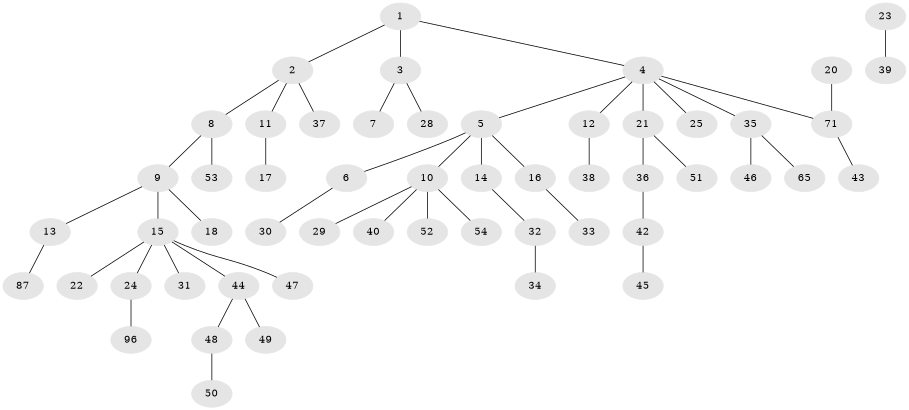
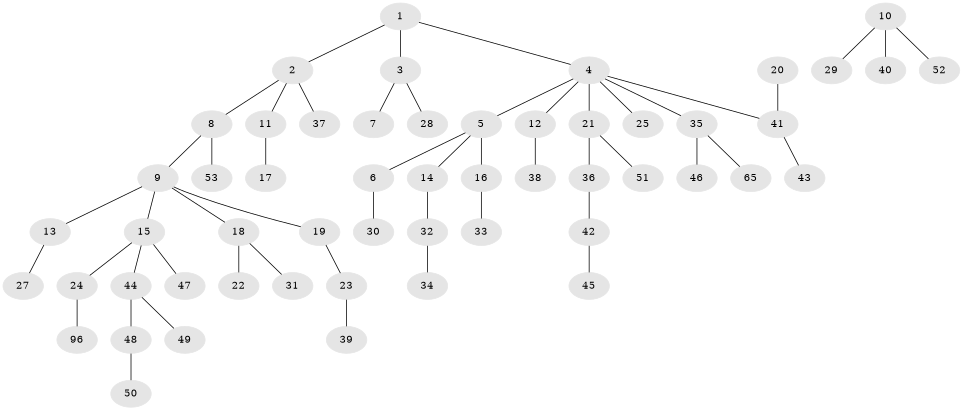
node "71": label "71" -> "41"
edge "5" -- "10": removed
node "19": added
node "54": removed
edge "15" -- "22": now "18" -- "22"
edge "15" -- "31": now "18" -- "31"
node "87": label "87" -> "27"
